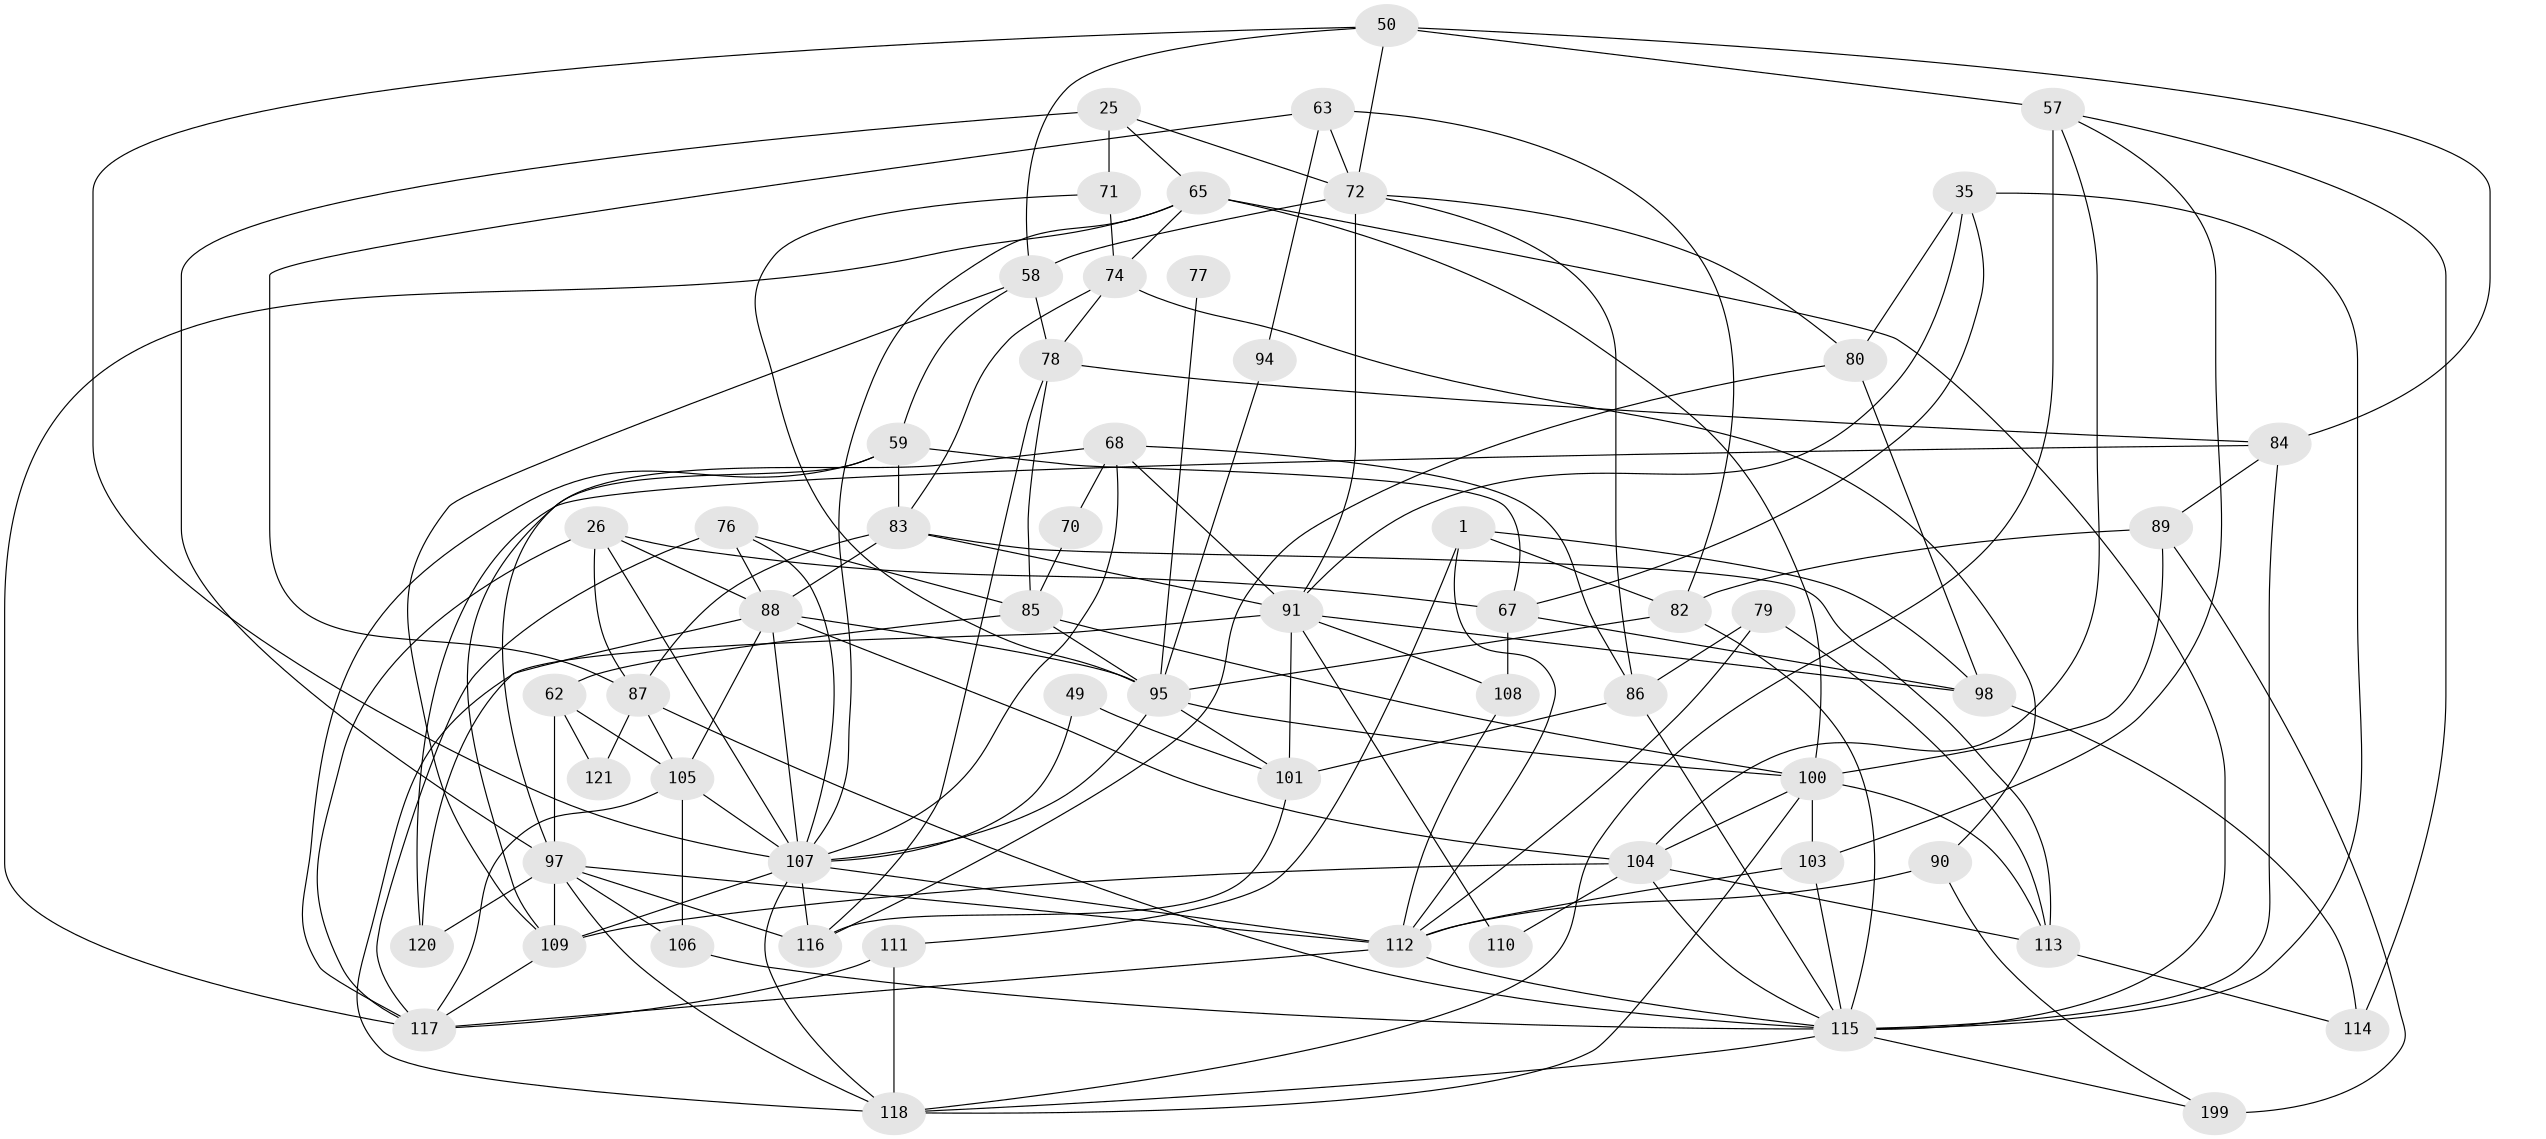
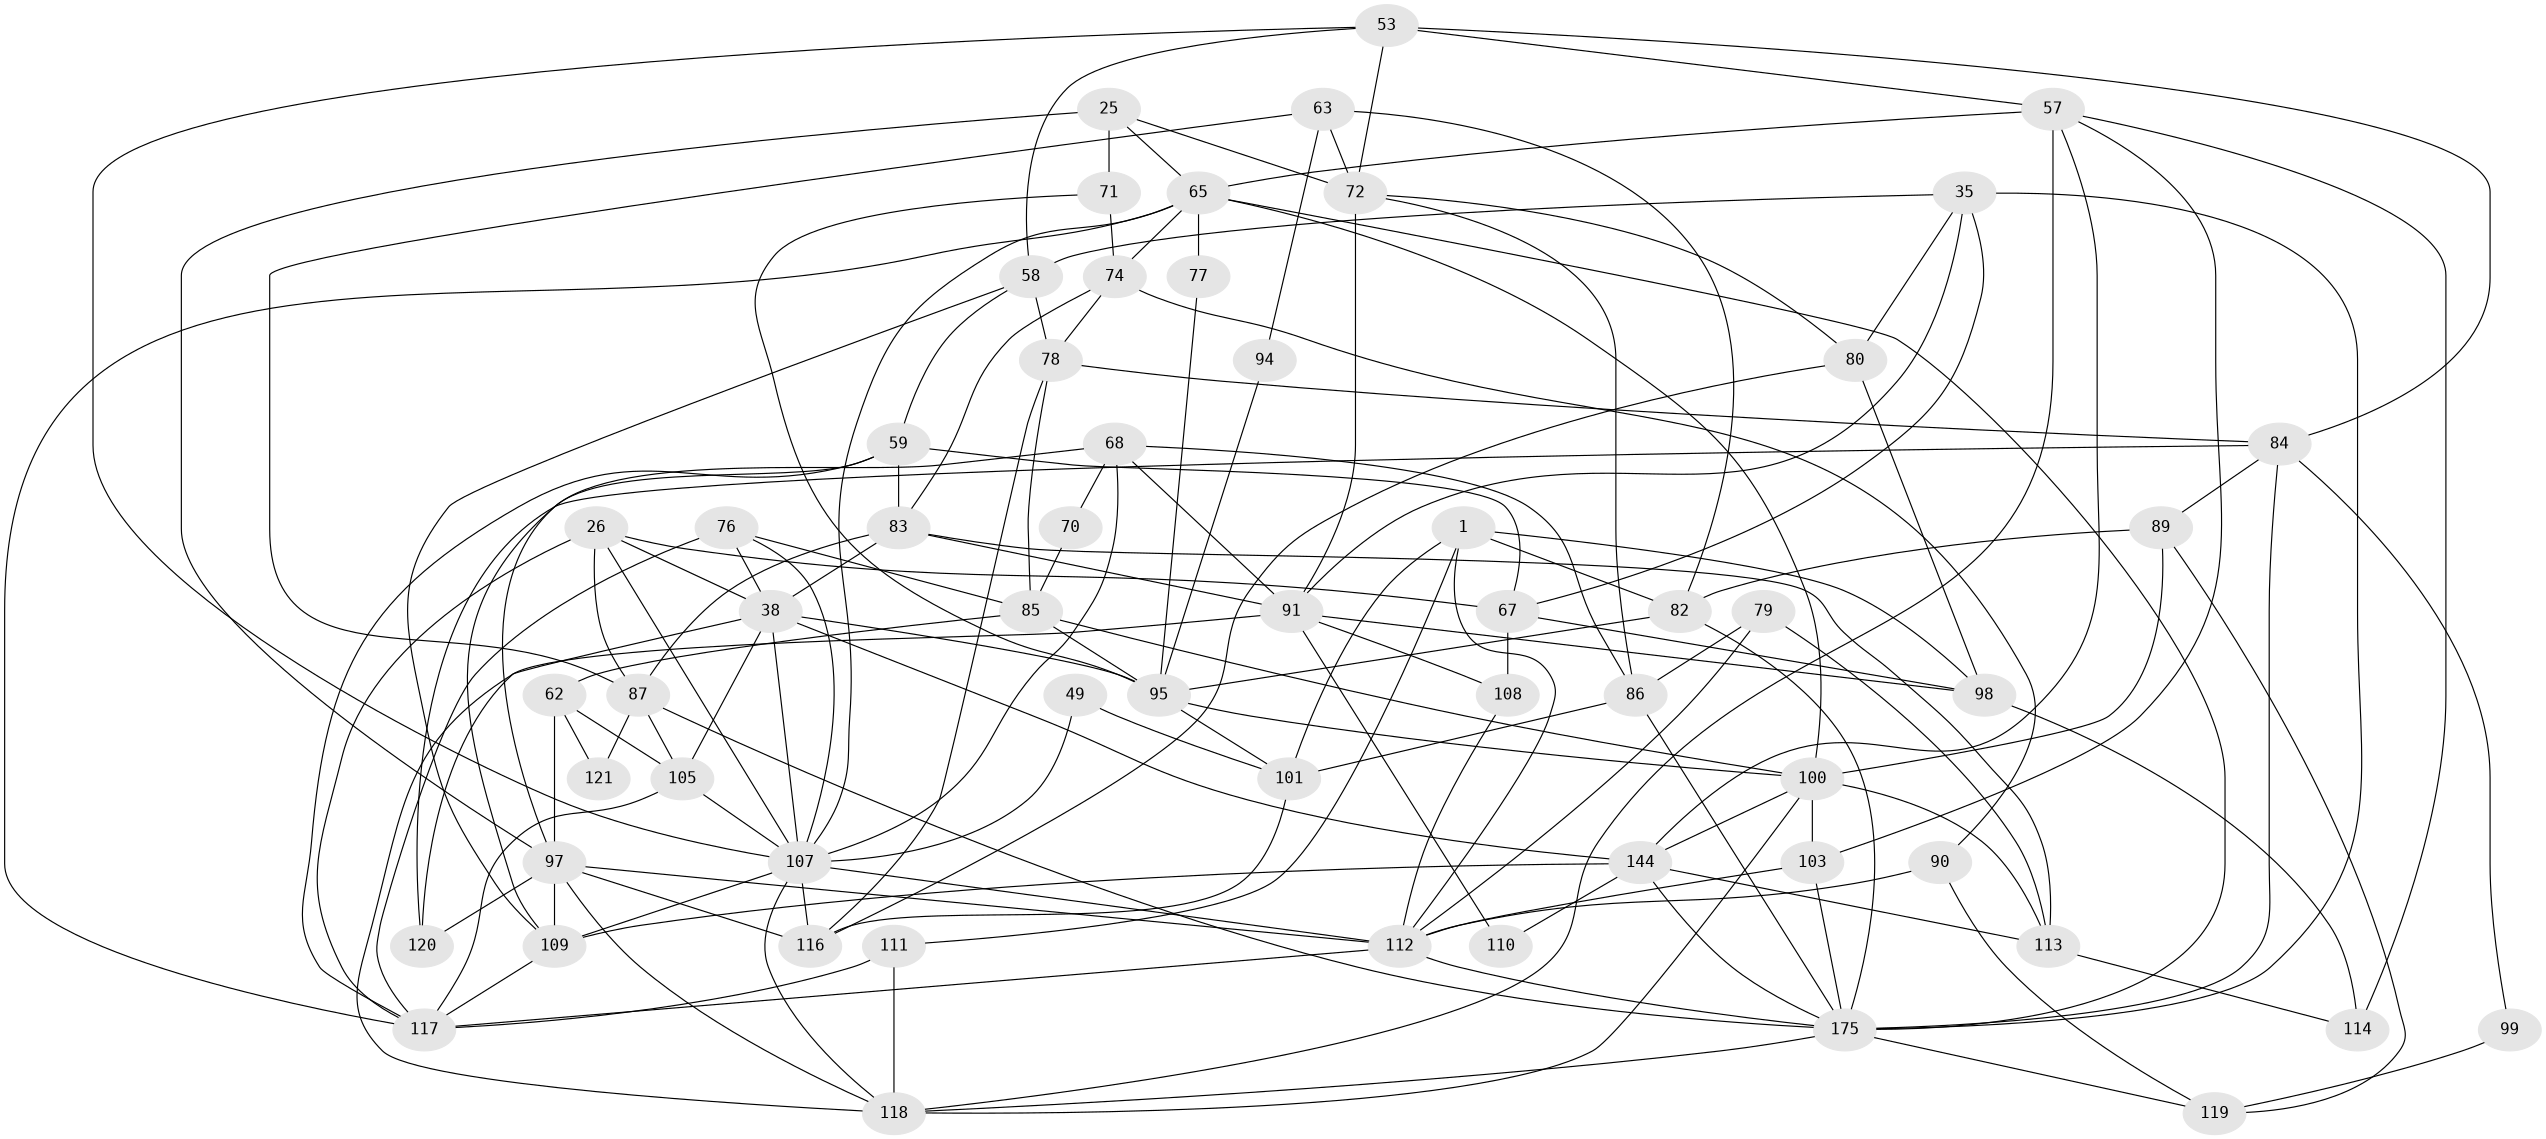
node "50": label "50" -> "53"
edge "57" -- "65": added
edge "72" -- "58": now "35" -- "58"
edge "65" -- "77": added
node "88": label "88" -> "38"
edge "91" -- "101": now "1" -- "101"
edge "95" -- "107": removed
node "104": label "104" -> "144"
node "106": removed
node "115": label "115" -> "175"
node "99": added
node "199": label "199" -> "119"
